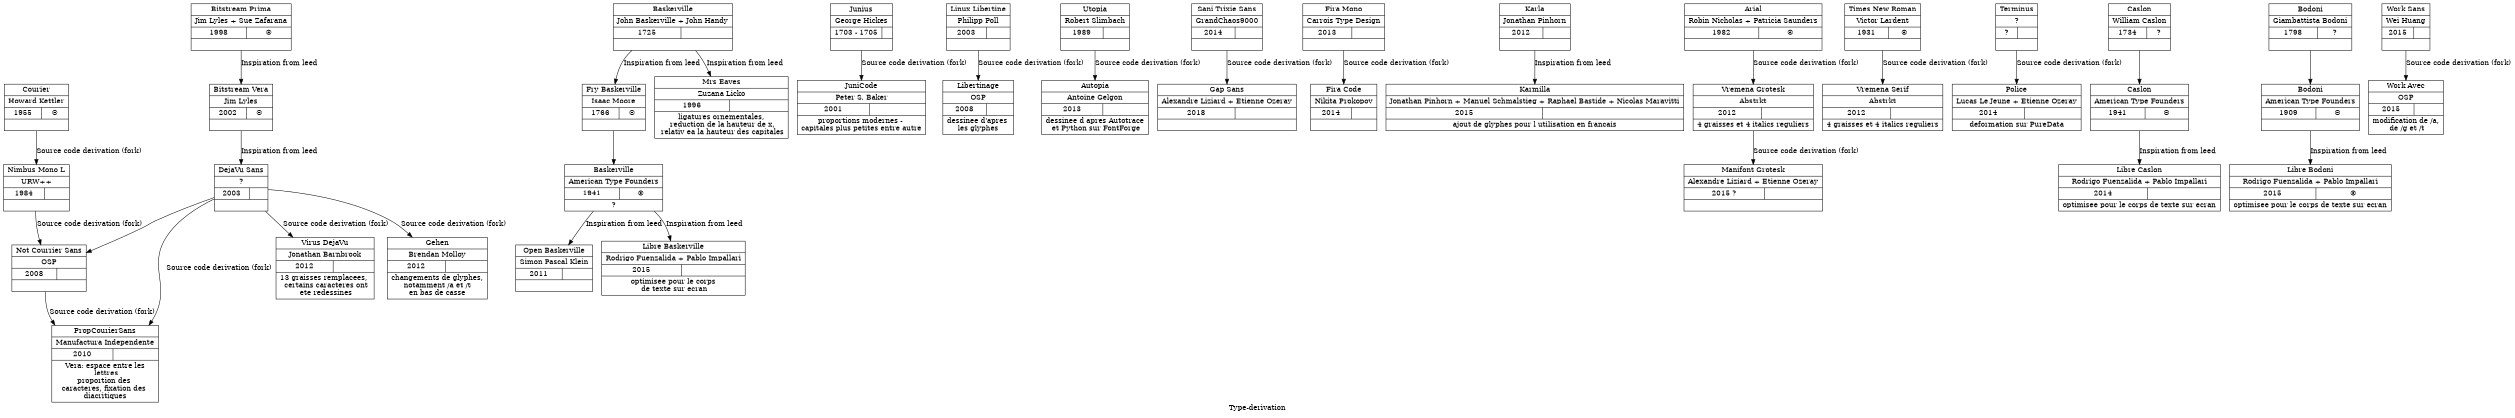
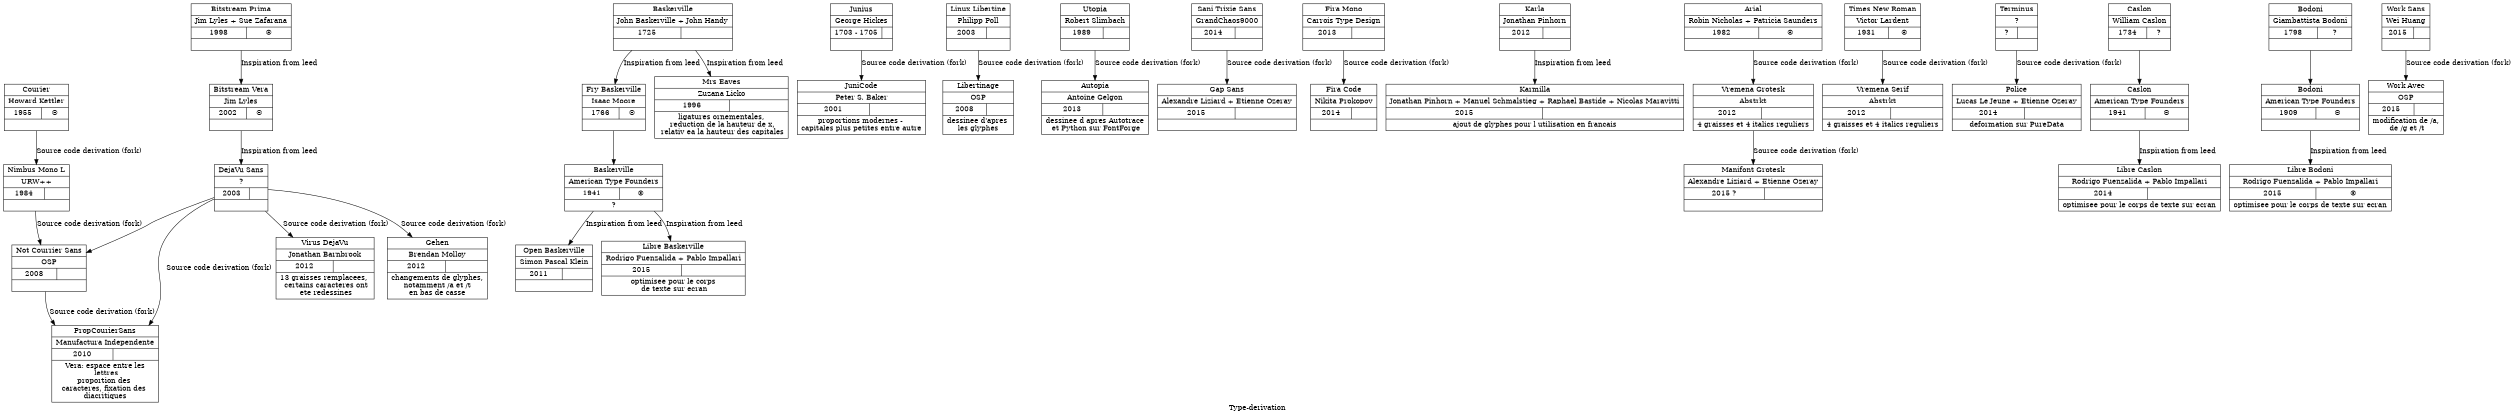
node "Gap Sans": text "2018" -> "2015"
